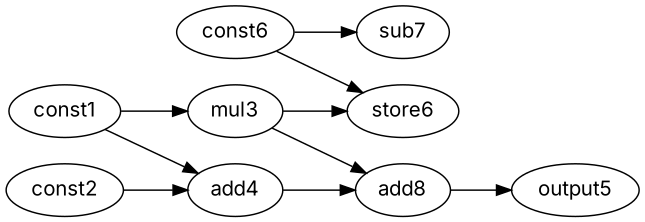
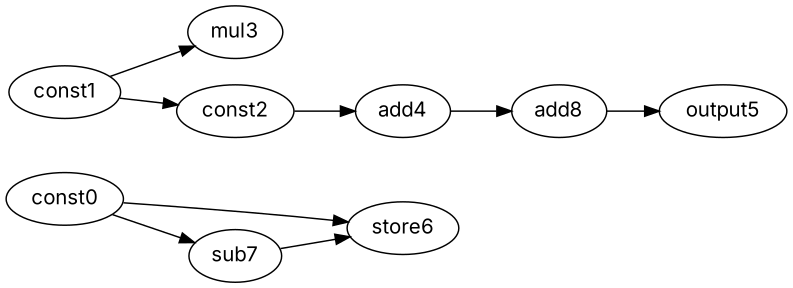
node "const6": label "const6" -> "const0"
edge "mul3" -> "store6": now "sub7" -> "store6"
edge "mul3" -> "add8": removed
edge "const1" -> "add4": now "const1" -> "const2"
